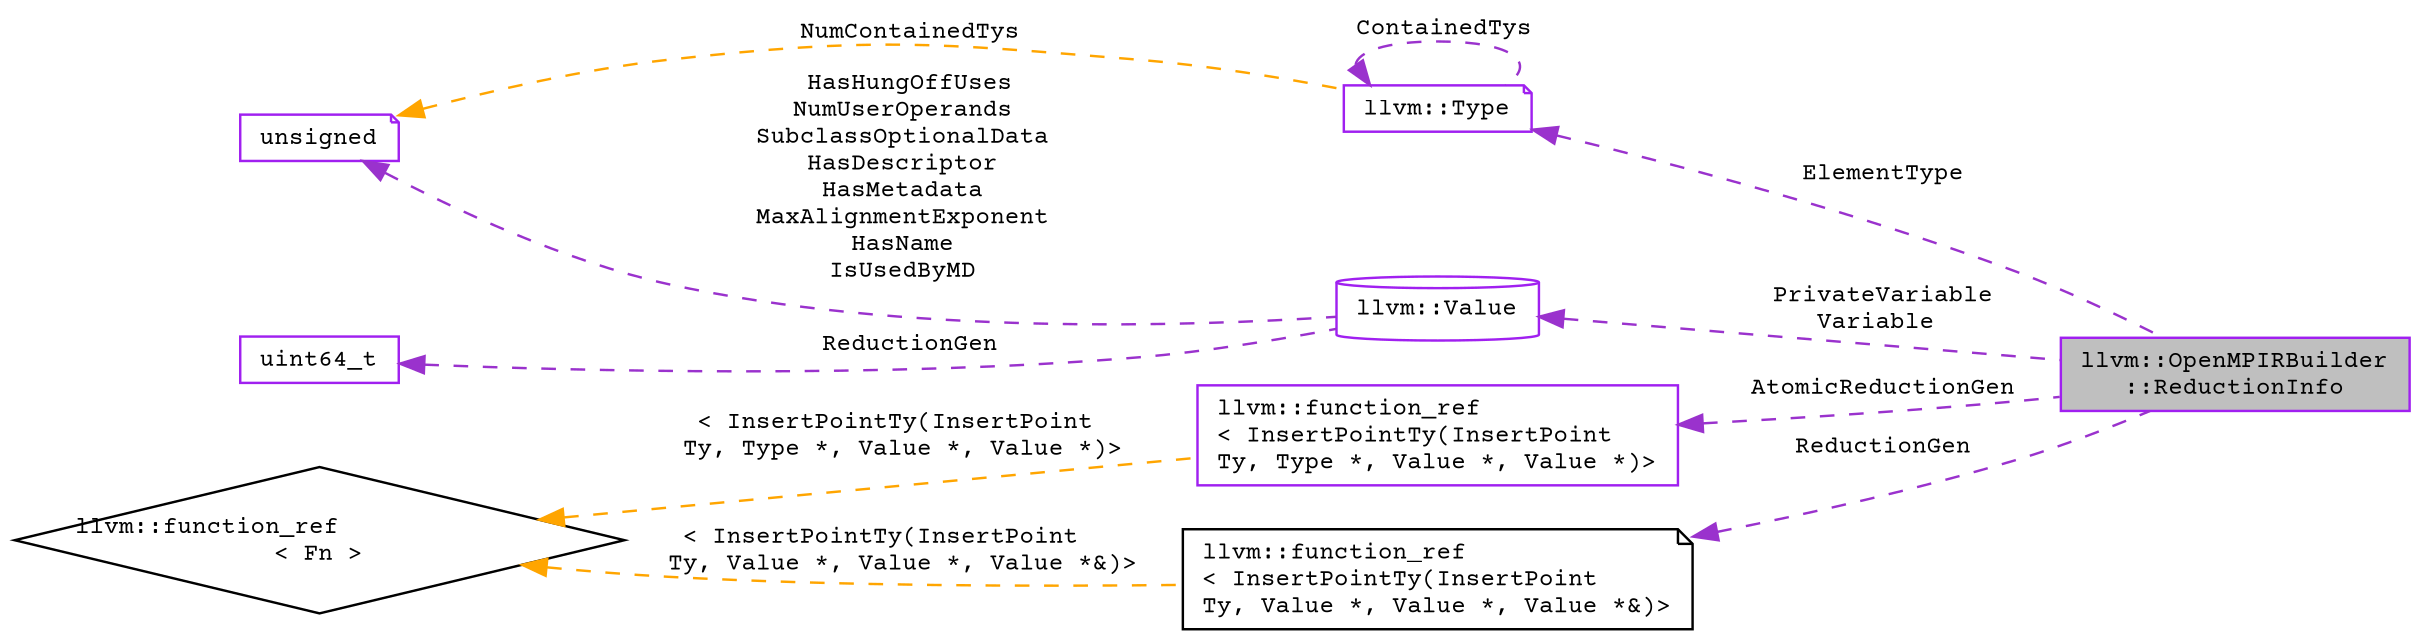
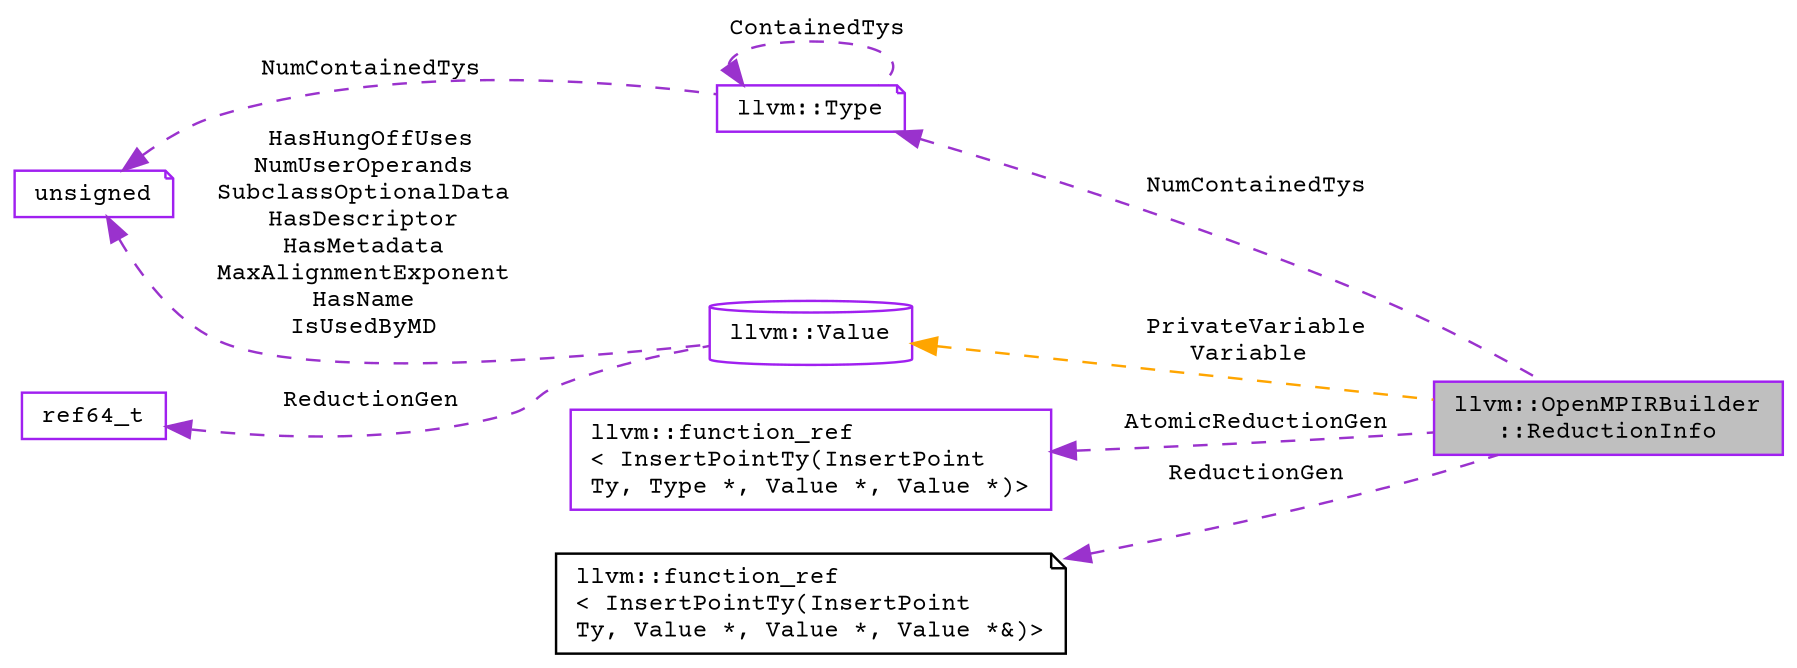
edge "llvm::Type" -> "unsigned": color orange -> darkorchid3
edge "llvm::OpenMPIRBuilder ::ReductionInfo" -> "llvm::Type": label " ElementType" -> " NumContainedTys"
edge "llvm::OpenMPIRBuilder ::ReductionInfo" -> "llvm::Value": color darkorchid3 -> orange
node "uint64_t": label "uint64_t" -> "ref64_t"
node "llvm::function_ref < Fn >": removed
